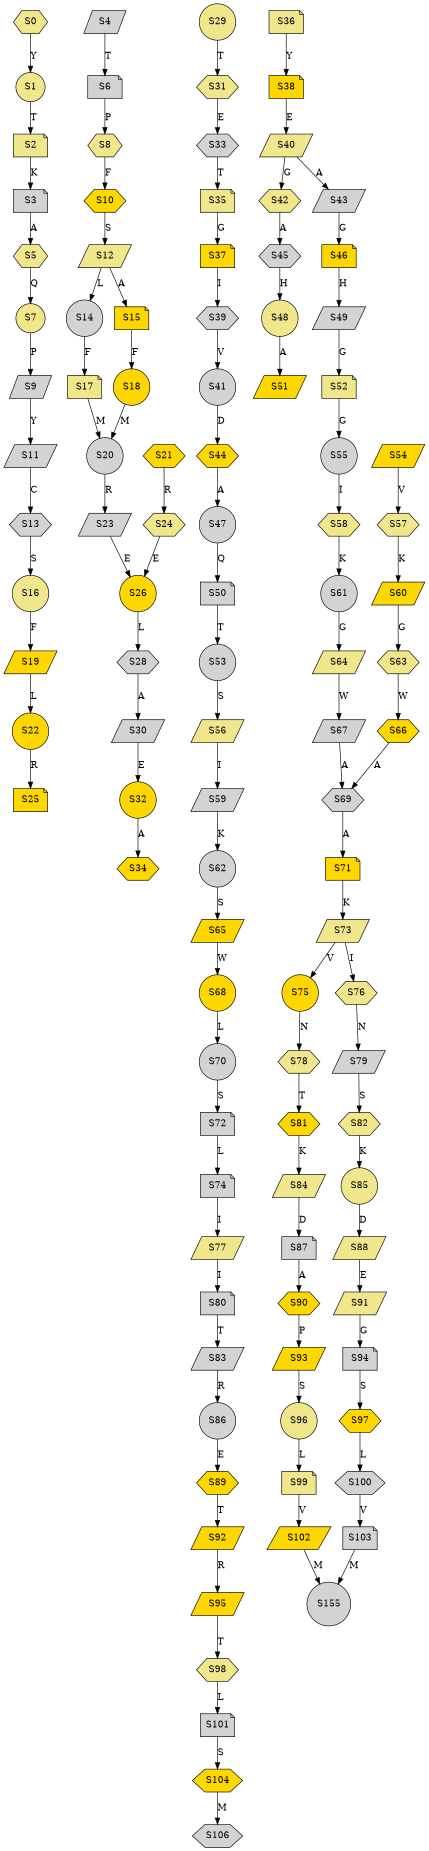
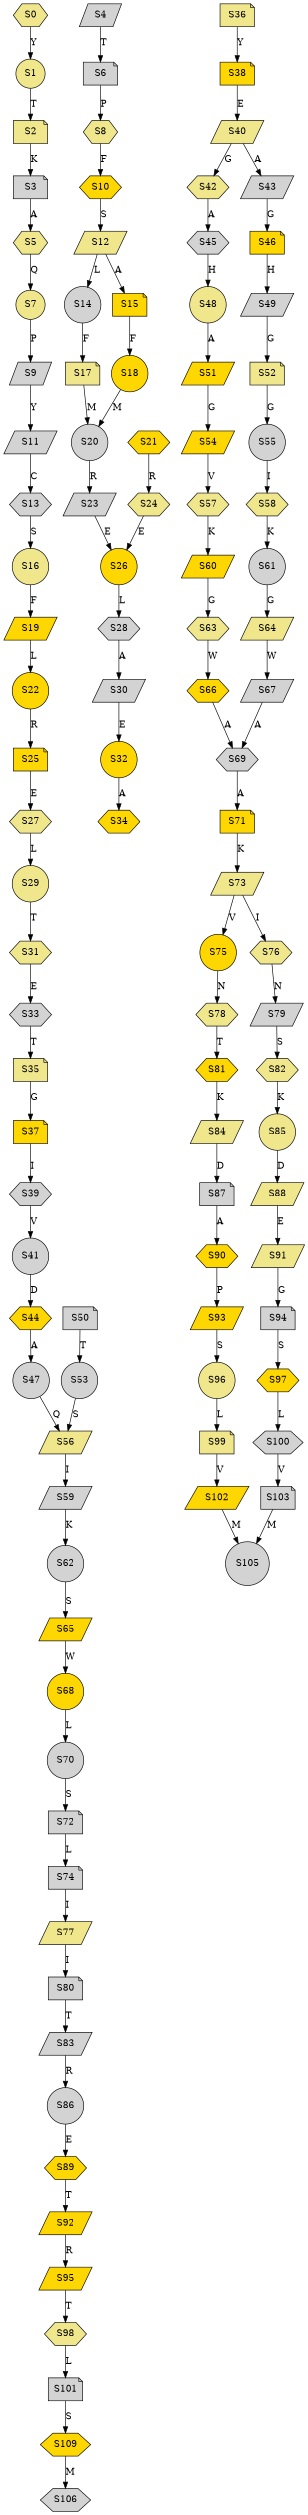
edge "S51" -> "S54": added, label "G"
edge "S47" -> "S50": now "S47" -> "S56"
node "S27": added
node "S155": label "S155" -> "S105"
node "S104": label "S104" -> "S109"
